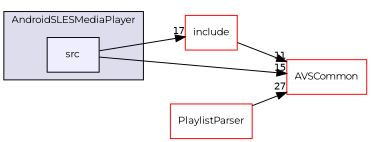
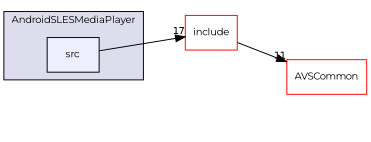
edge "src" -> "AVSCommon": removed
node "PlaylistParser": removed
